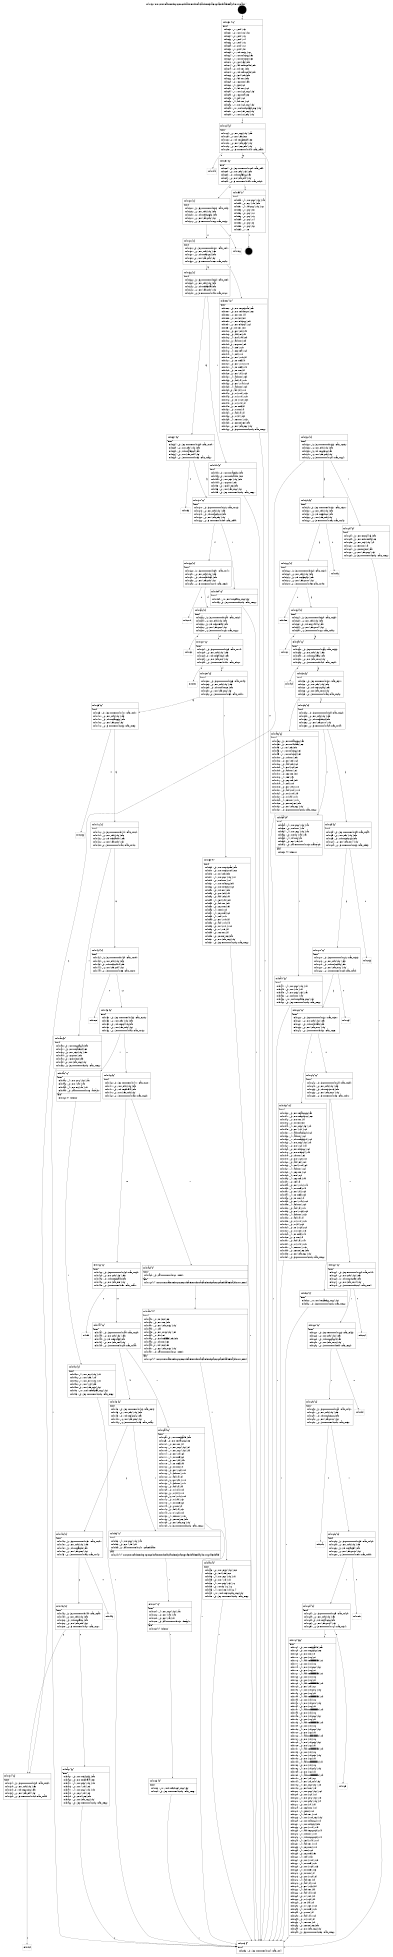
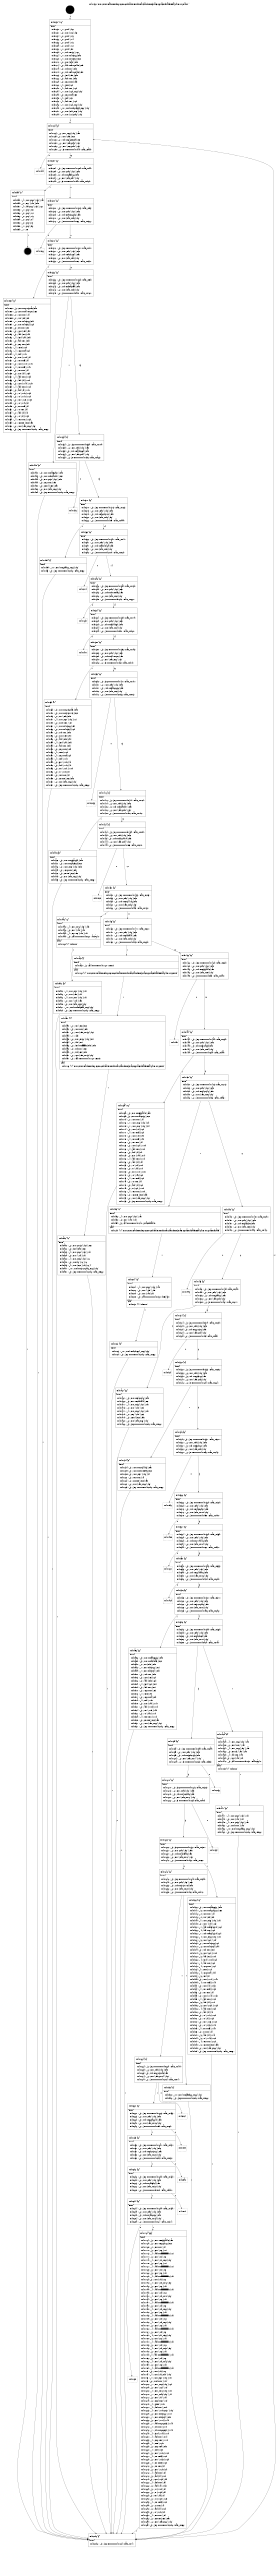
edge "0x401530 [28]" -> "0x401514 [28]": reversed
